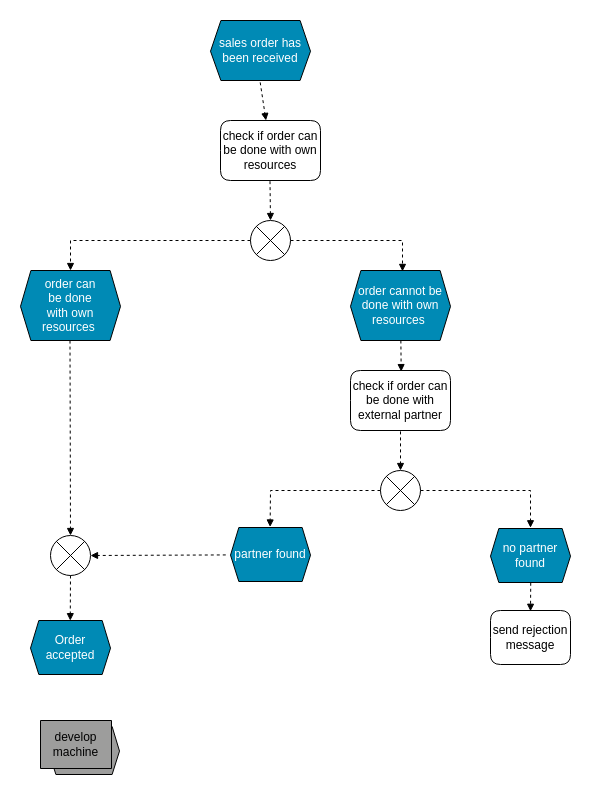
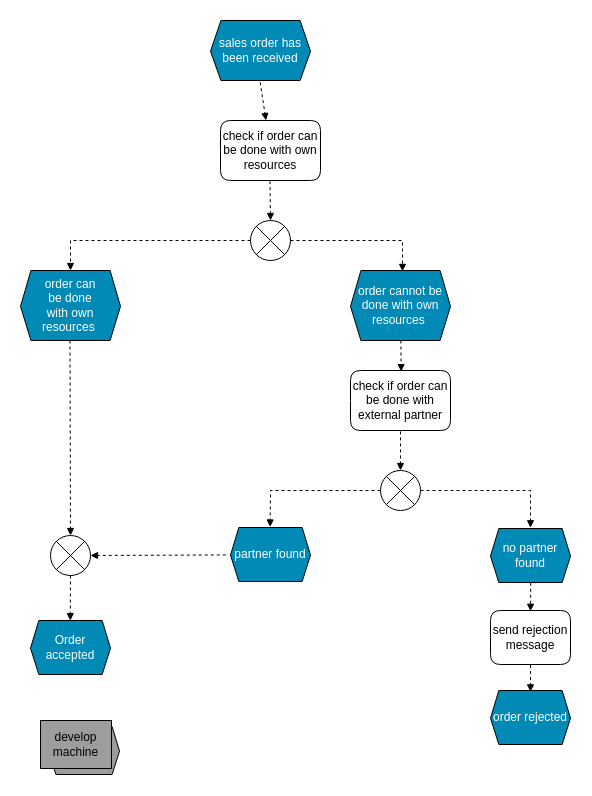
edge "send rejection message" -> "order rejected": added
node "order rejected": added
